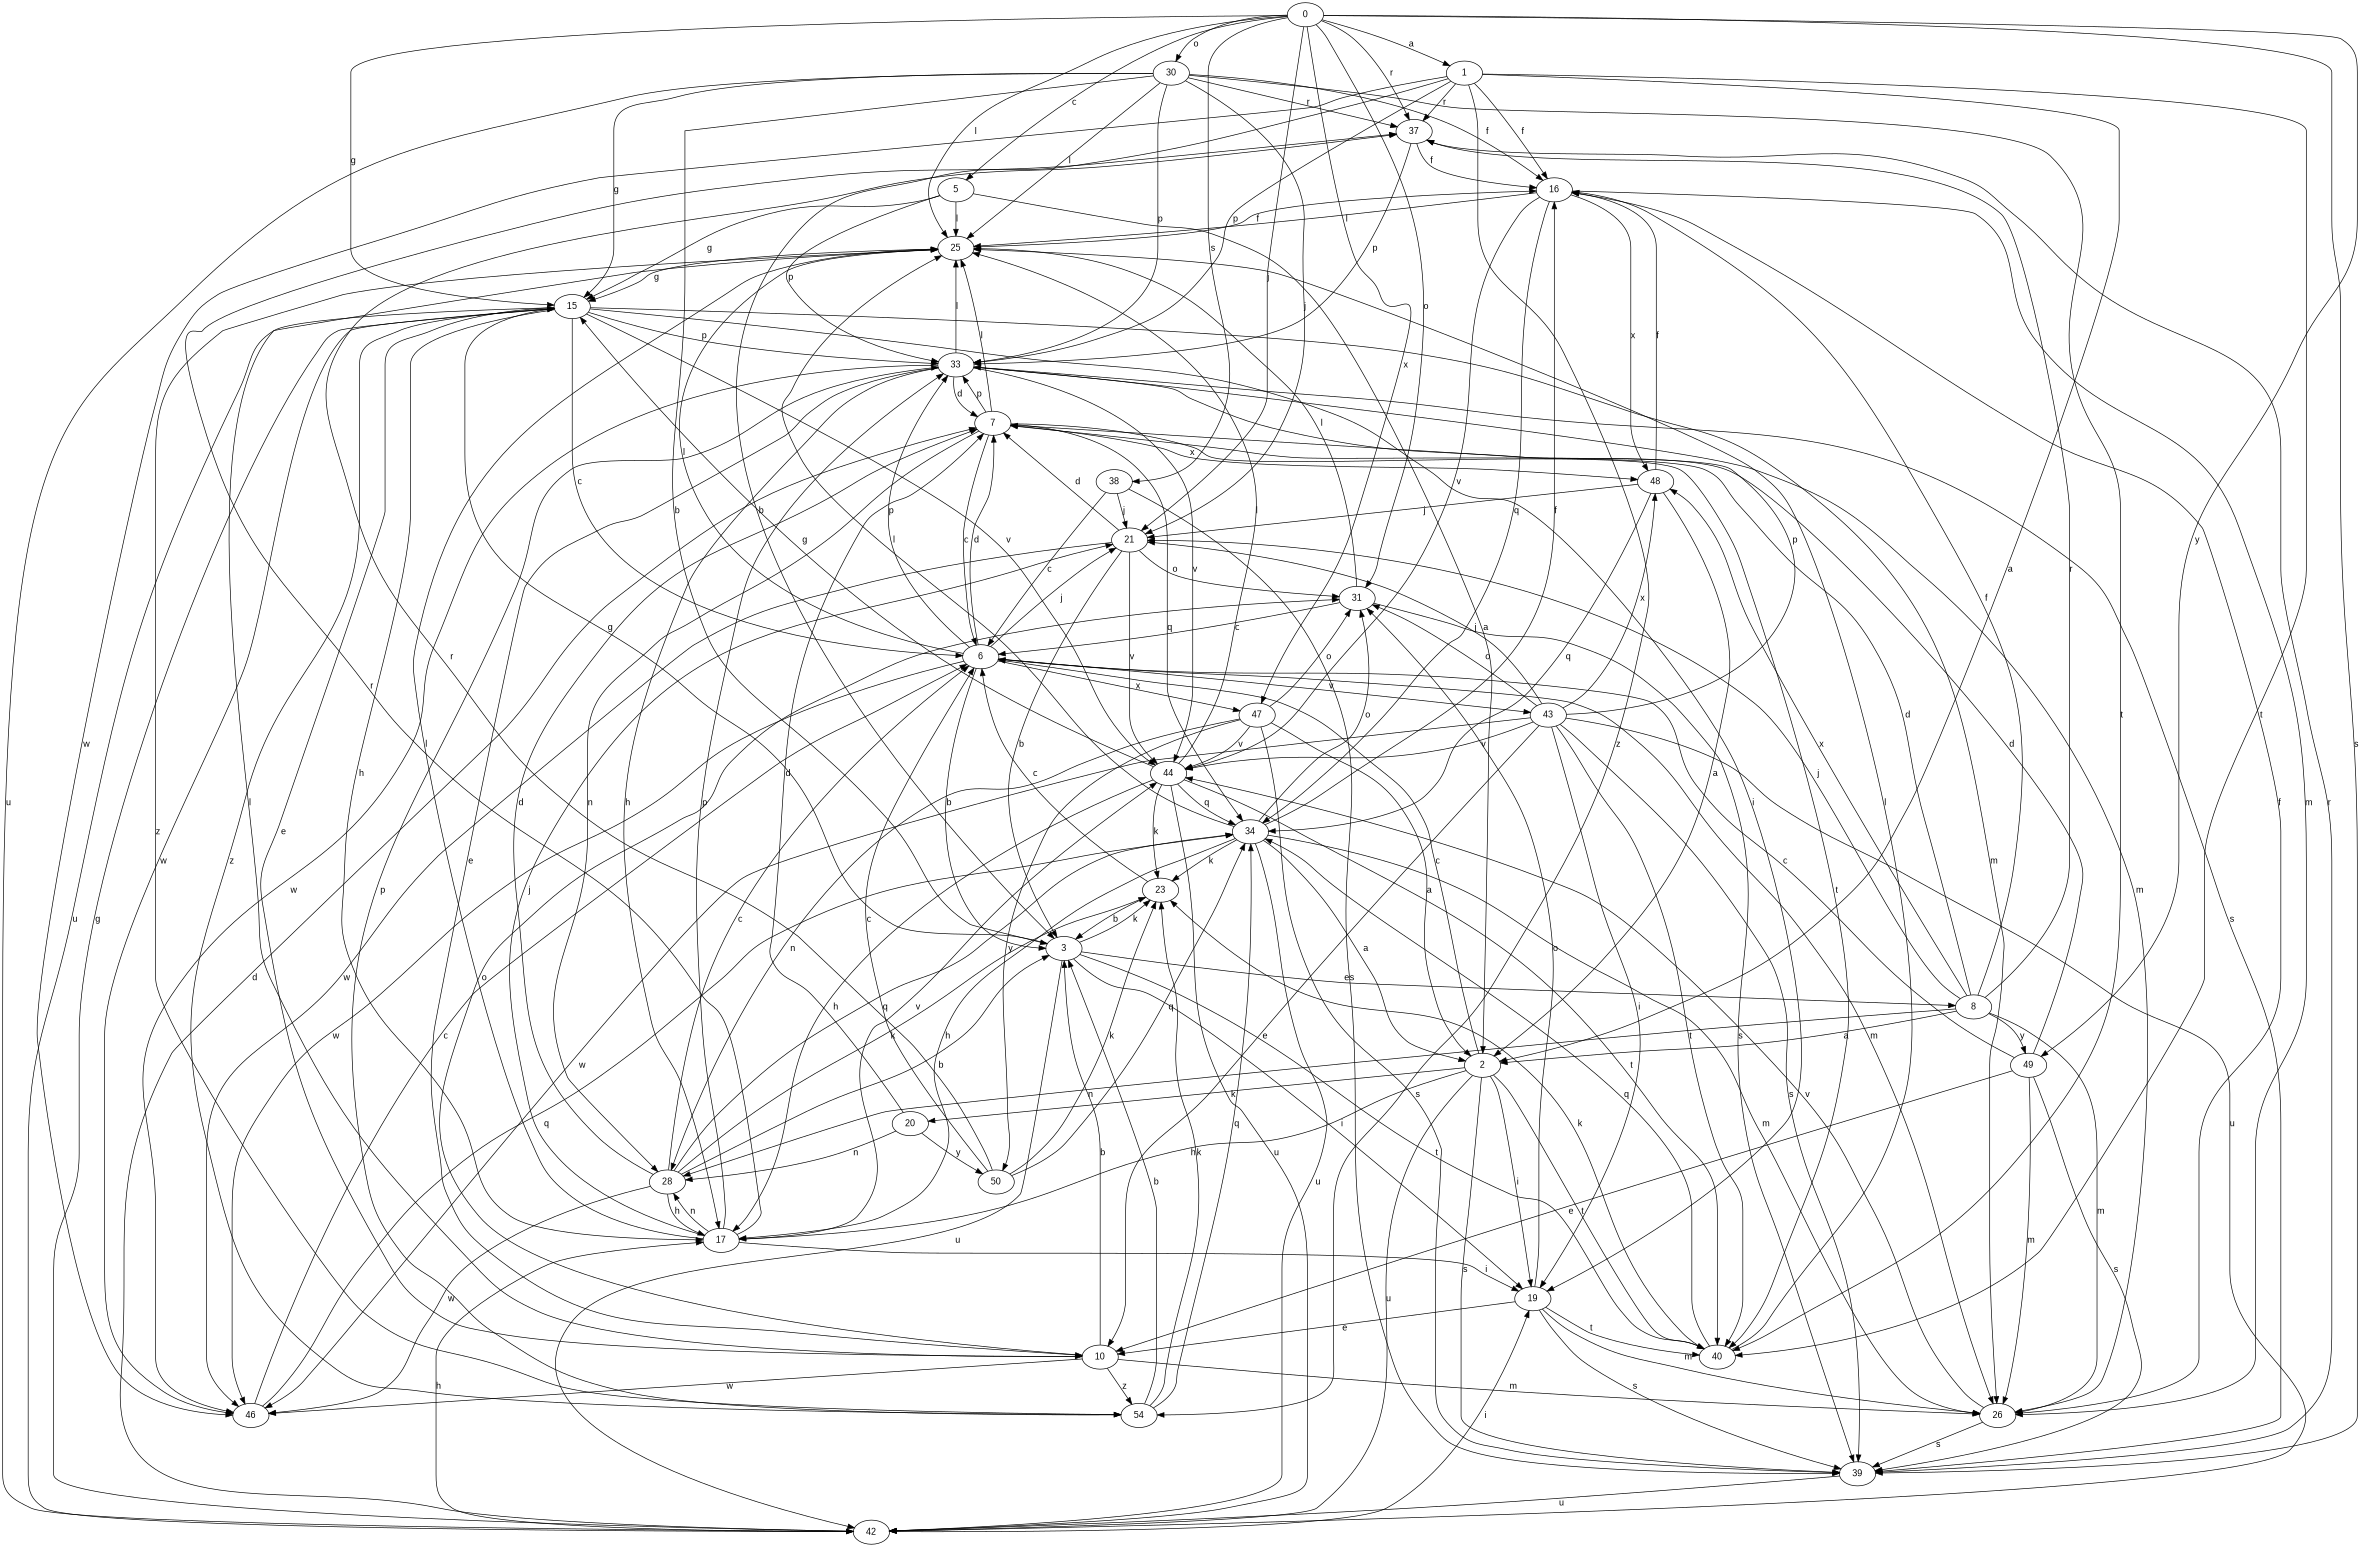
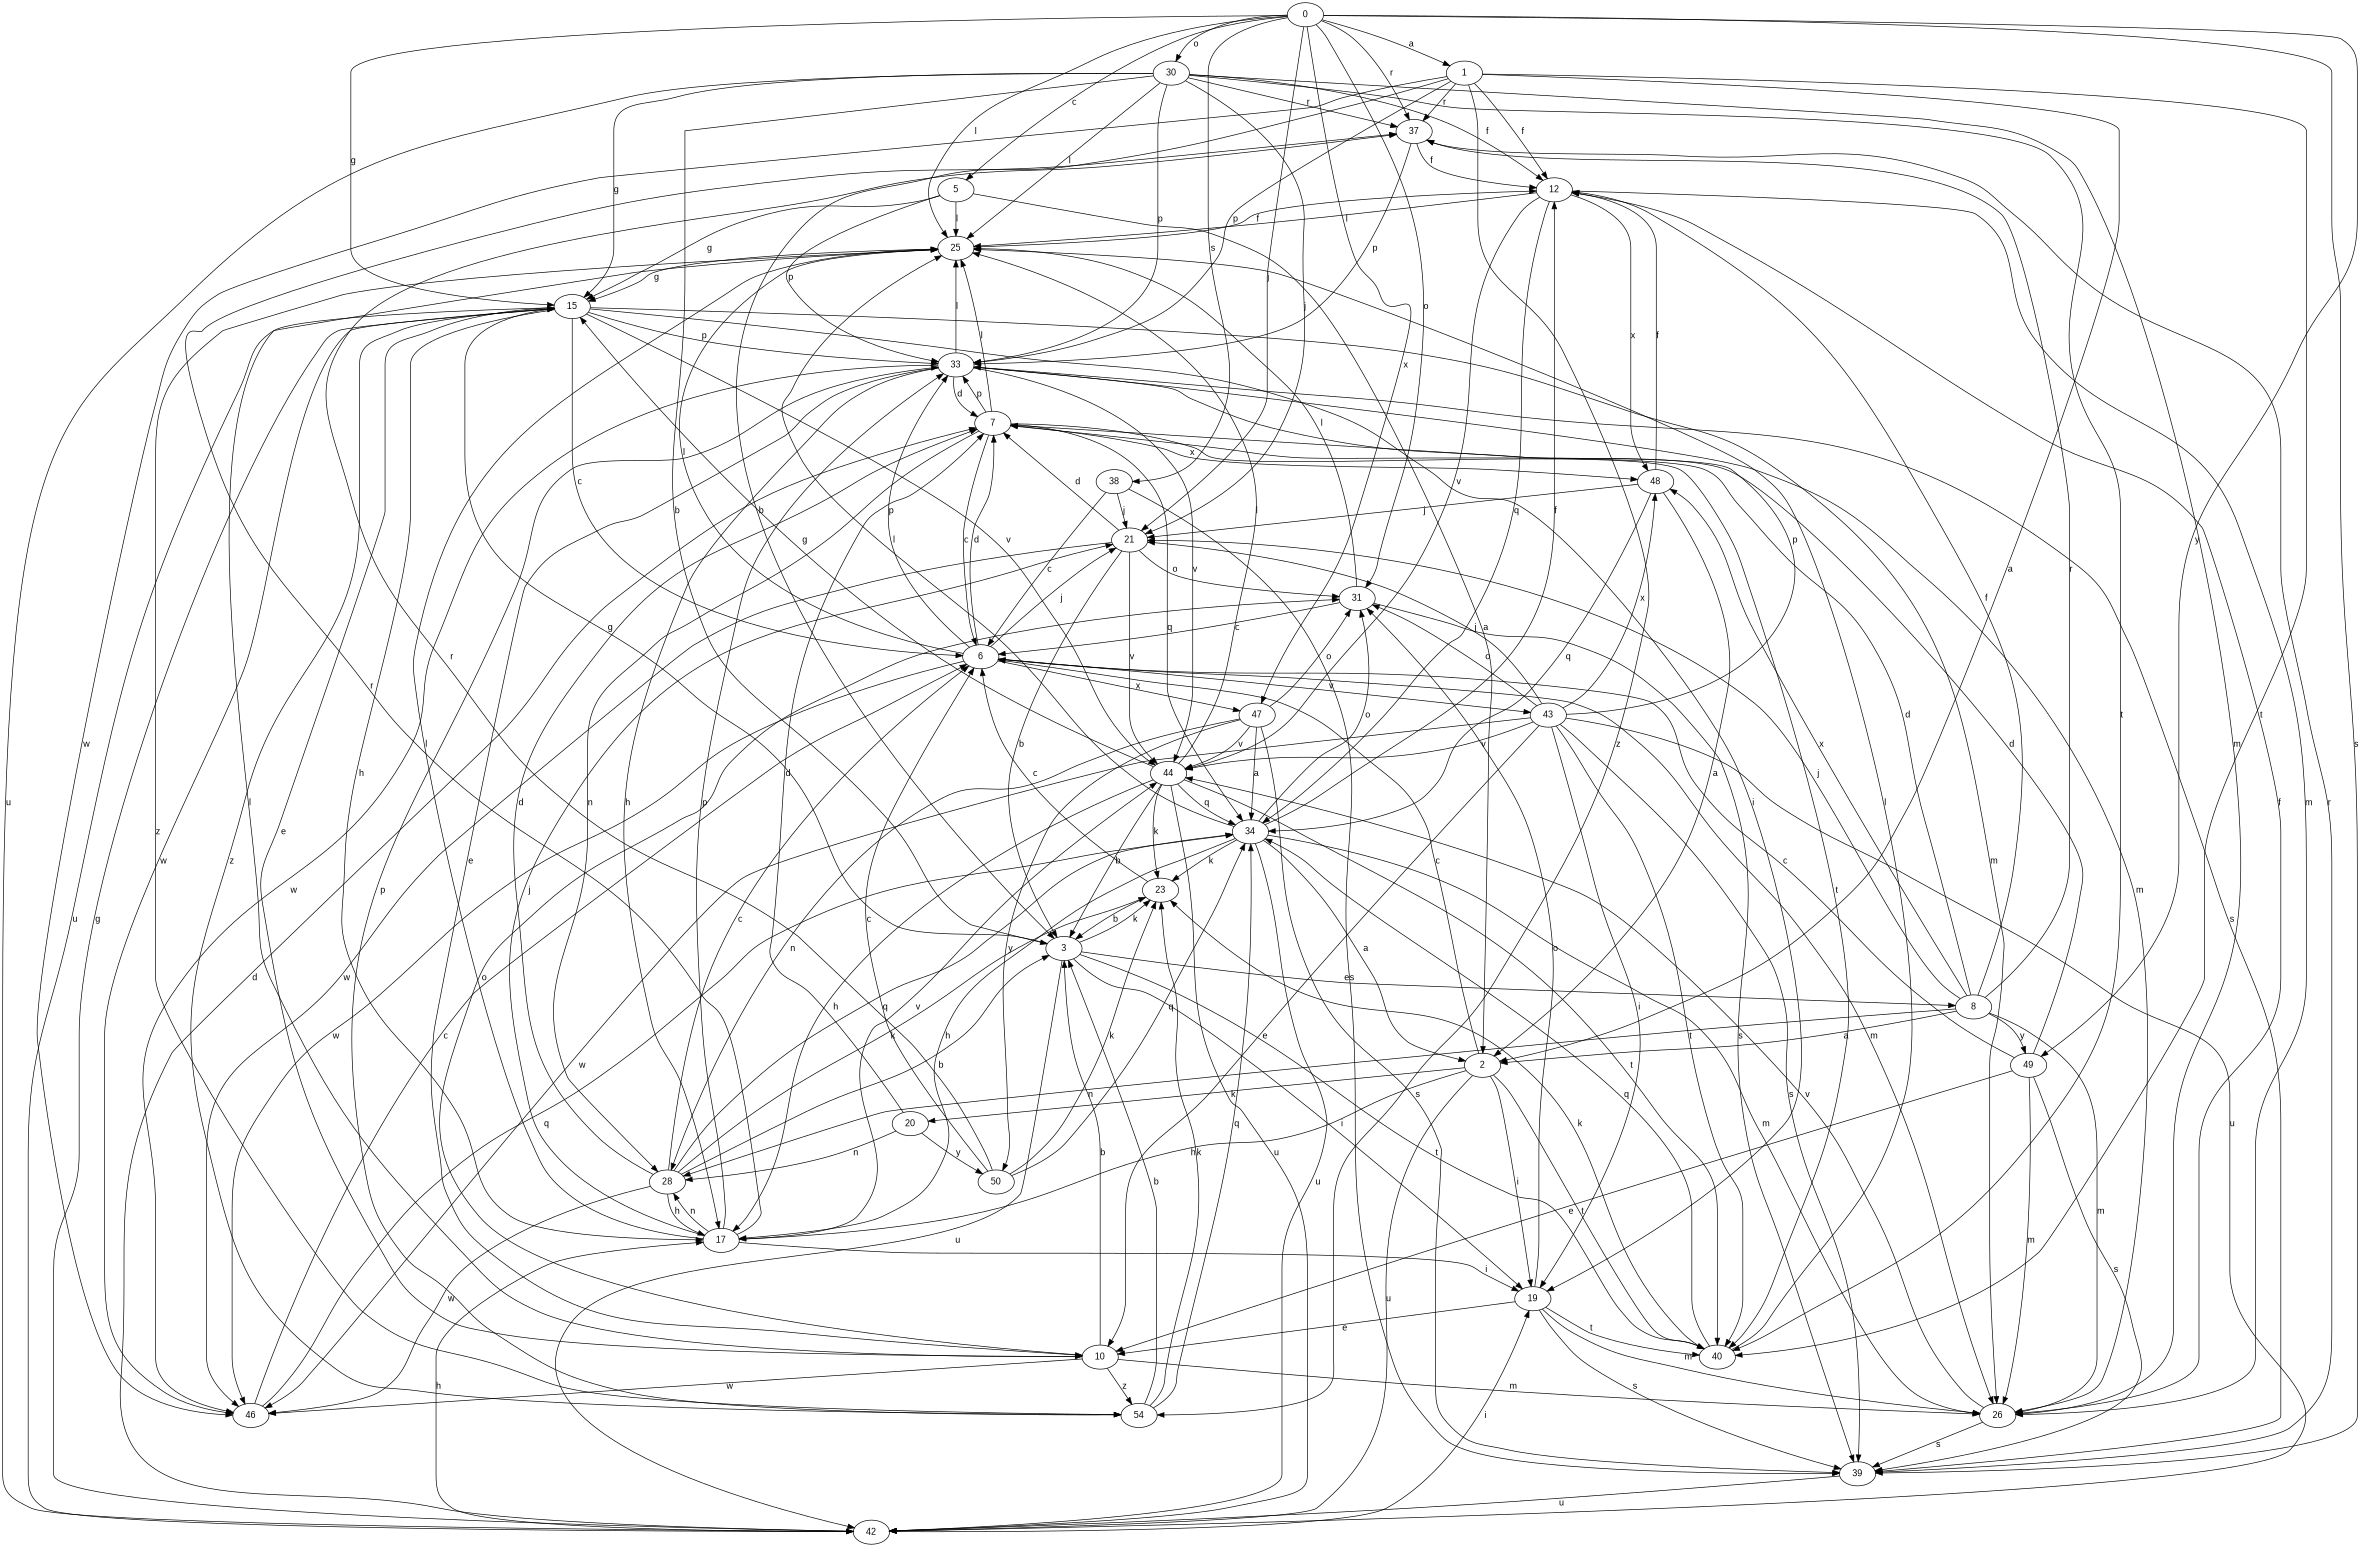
node "16": label "16" -> "12"
edge "30" -> "26": added, label "m"
edge "6" -> "3": now "44" -> "3"
edge "47" -> "2": now "47" -> "34"
edge "2" -> "39": removed, label "s"
